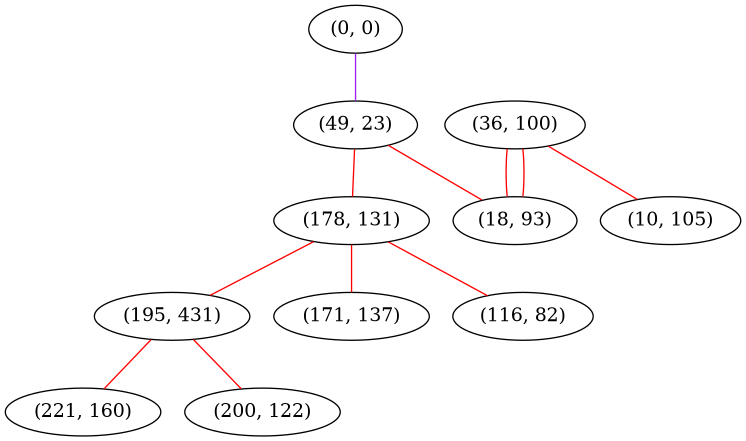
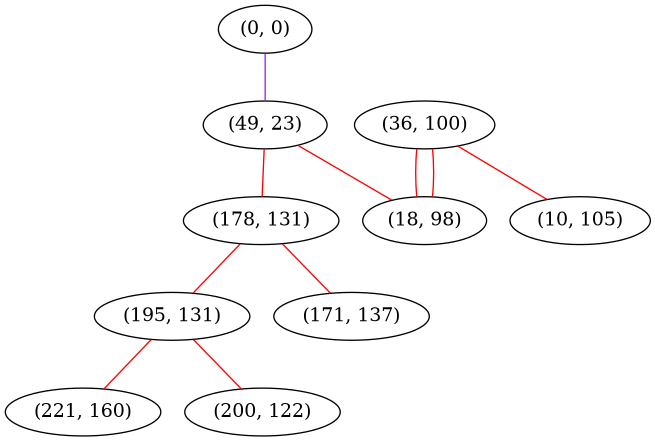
node "(18, 93)": label "(18, 93)" -> "(18, 98)"
node "(195, 431)": label "(195, 431)" -> "(195, 131)"
node "(116, 82)": removed
